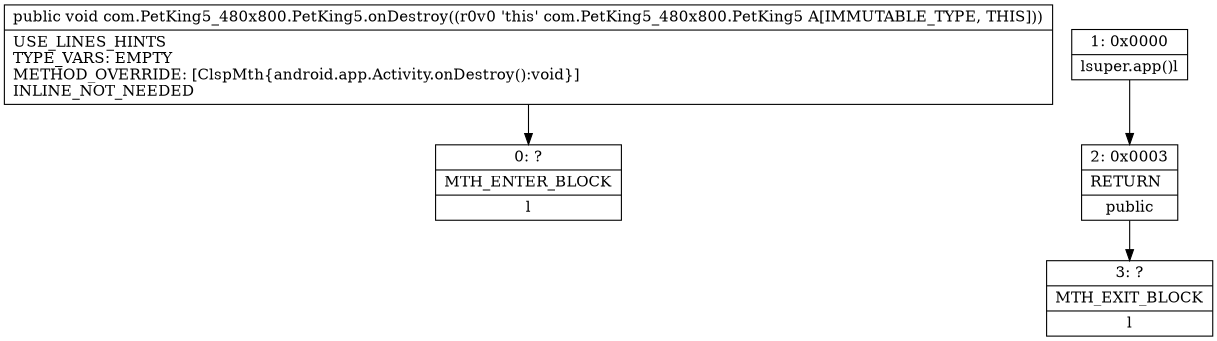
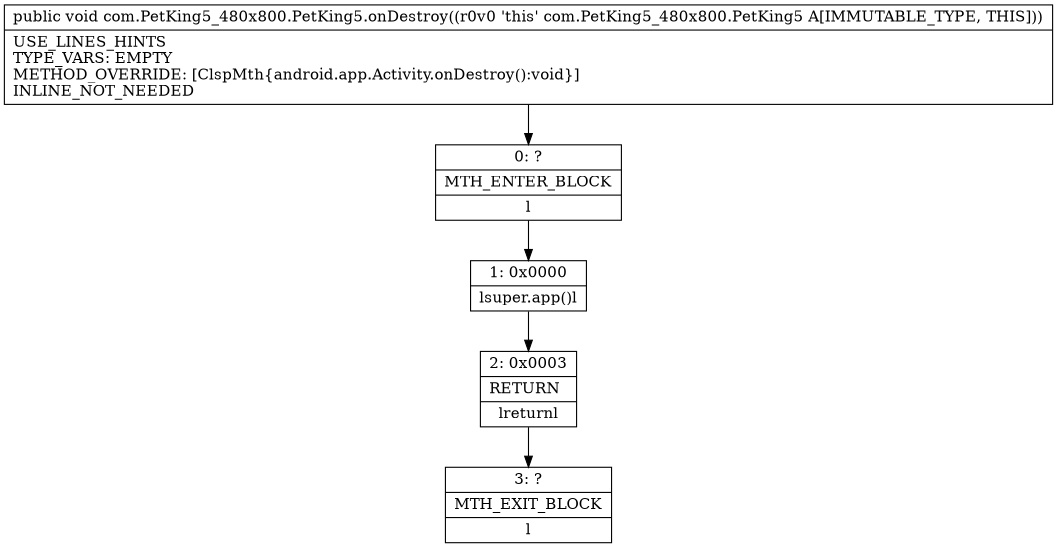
node "2: 0x0003": text "public" -> "lreturnl"
edge "0: ?" -> "1: 0x0000": added
